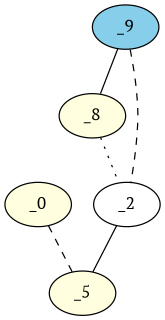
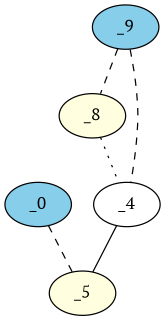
edge "_9" -- "_8": style solid -> dashed
node "_0": fillcolor lightyellow -> skyblue
node "_2": label "_2" -> "_4"
